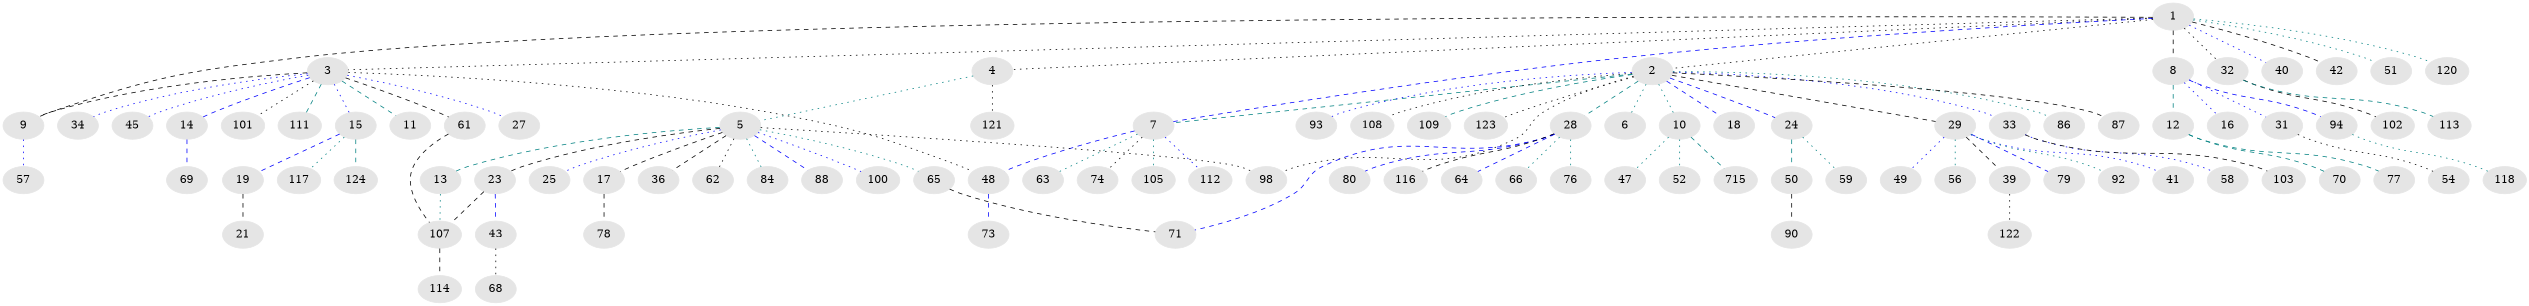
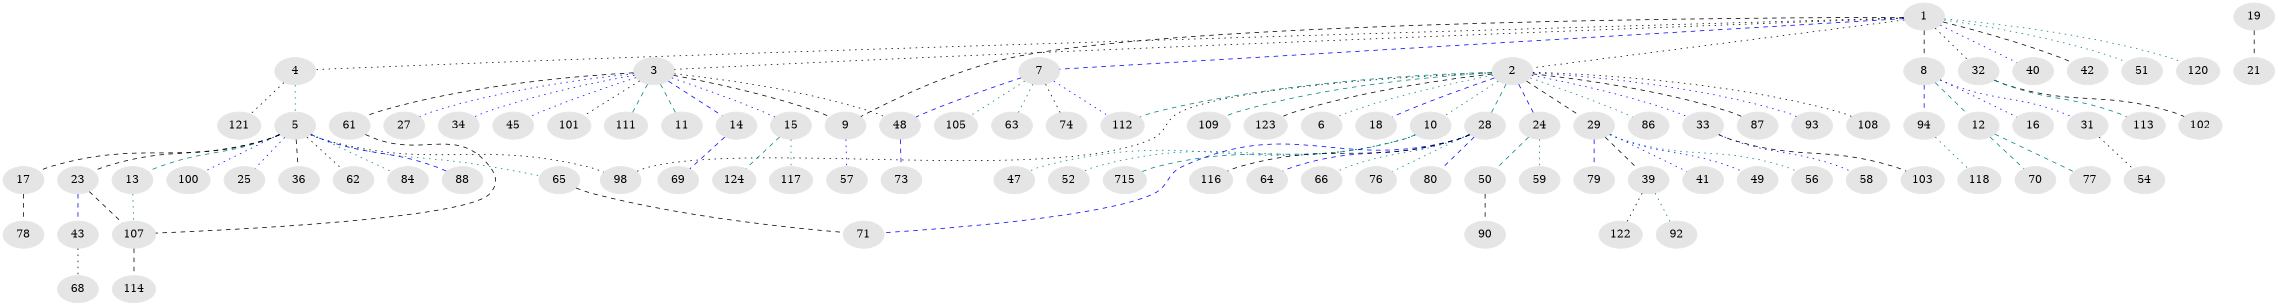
edge "2" -- "123": style dotted -> dashed
edge "2" -- "7": now "2" -- "112"
edge "15" -- "19": removed
edge "29" -- "92": now "39" -- "92"
